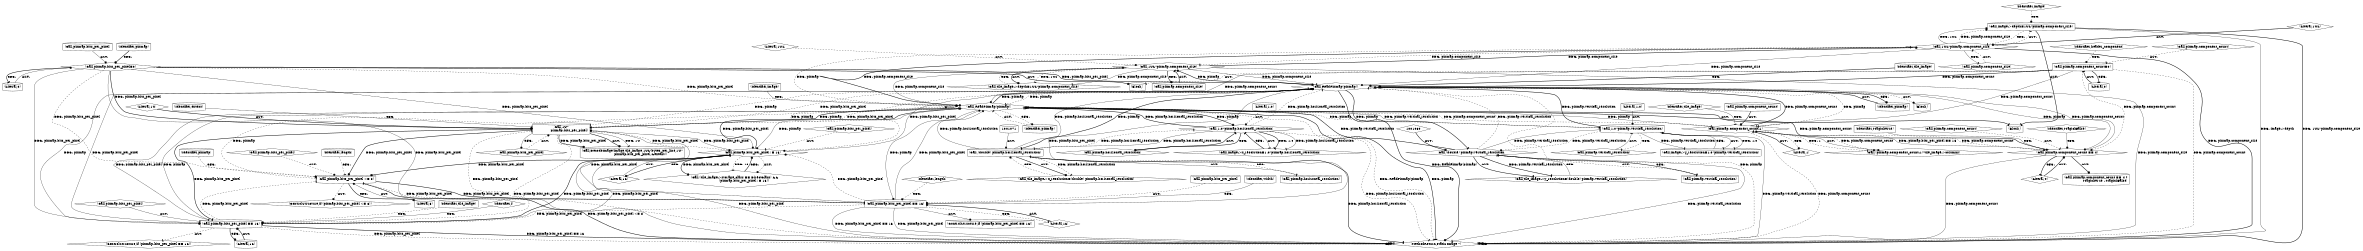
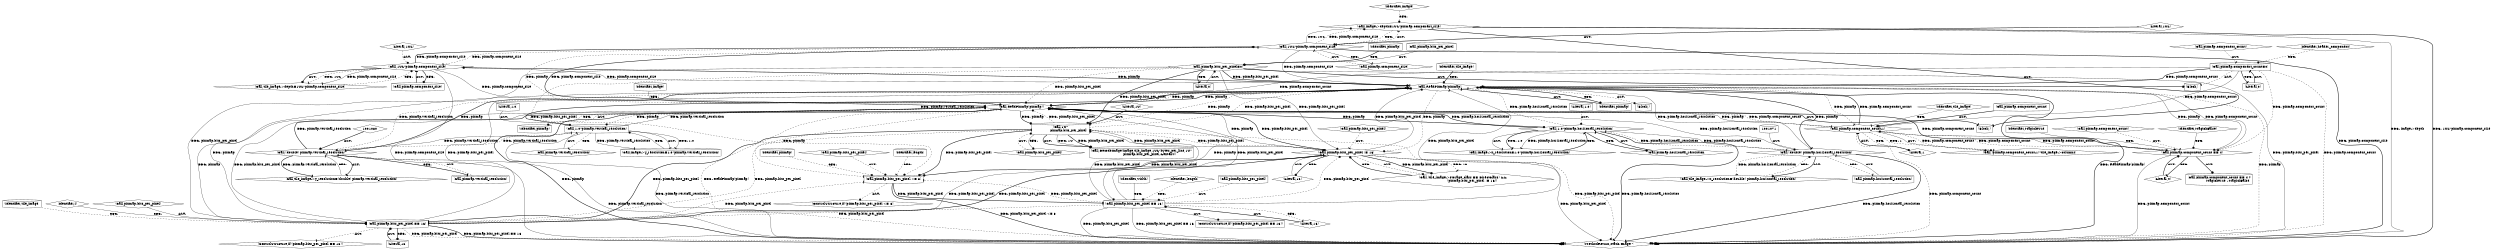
node "(Call,image->depth=1UL*pixmap.component_size)": shape cylinder -> diamond
node "(Identifier,extent)": removed
edge "(Call,pixmap.component_count-1)" -> "(Call,pixmap.component_count == 4)": label "DDG: pixmap.bits_per_pixel == 16" -> "DDG: pixmap.component_count"
node "(Call,(double) pixmap.horizontal_resolution)": shape cylinder -> diamond
edge "(Call,1.0*pixmap.horizontal_resolution)" -> "(MethodReturn,static Image *)": style dashed -> bold
node "(Literal,8)": removed
